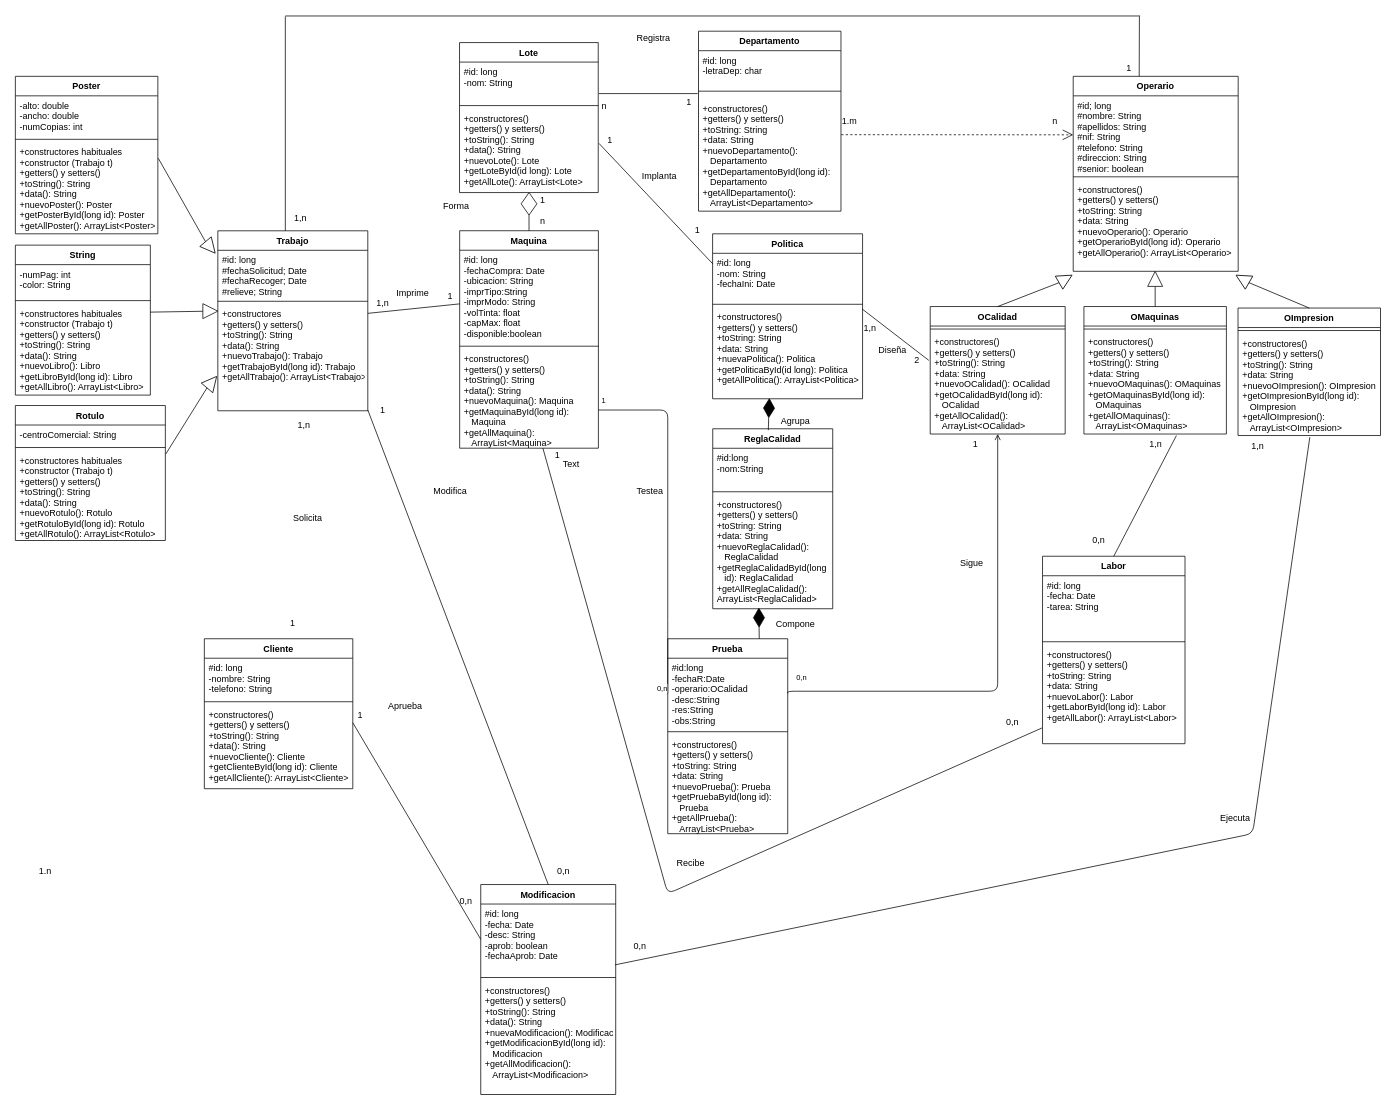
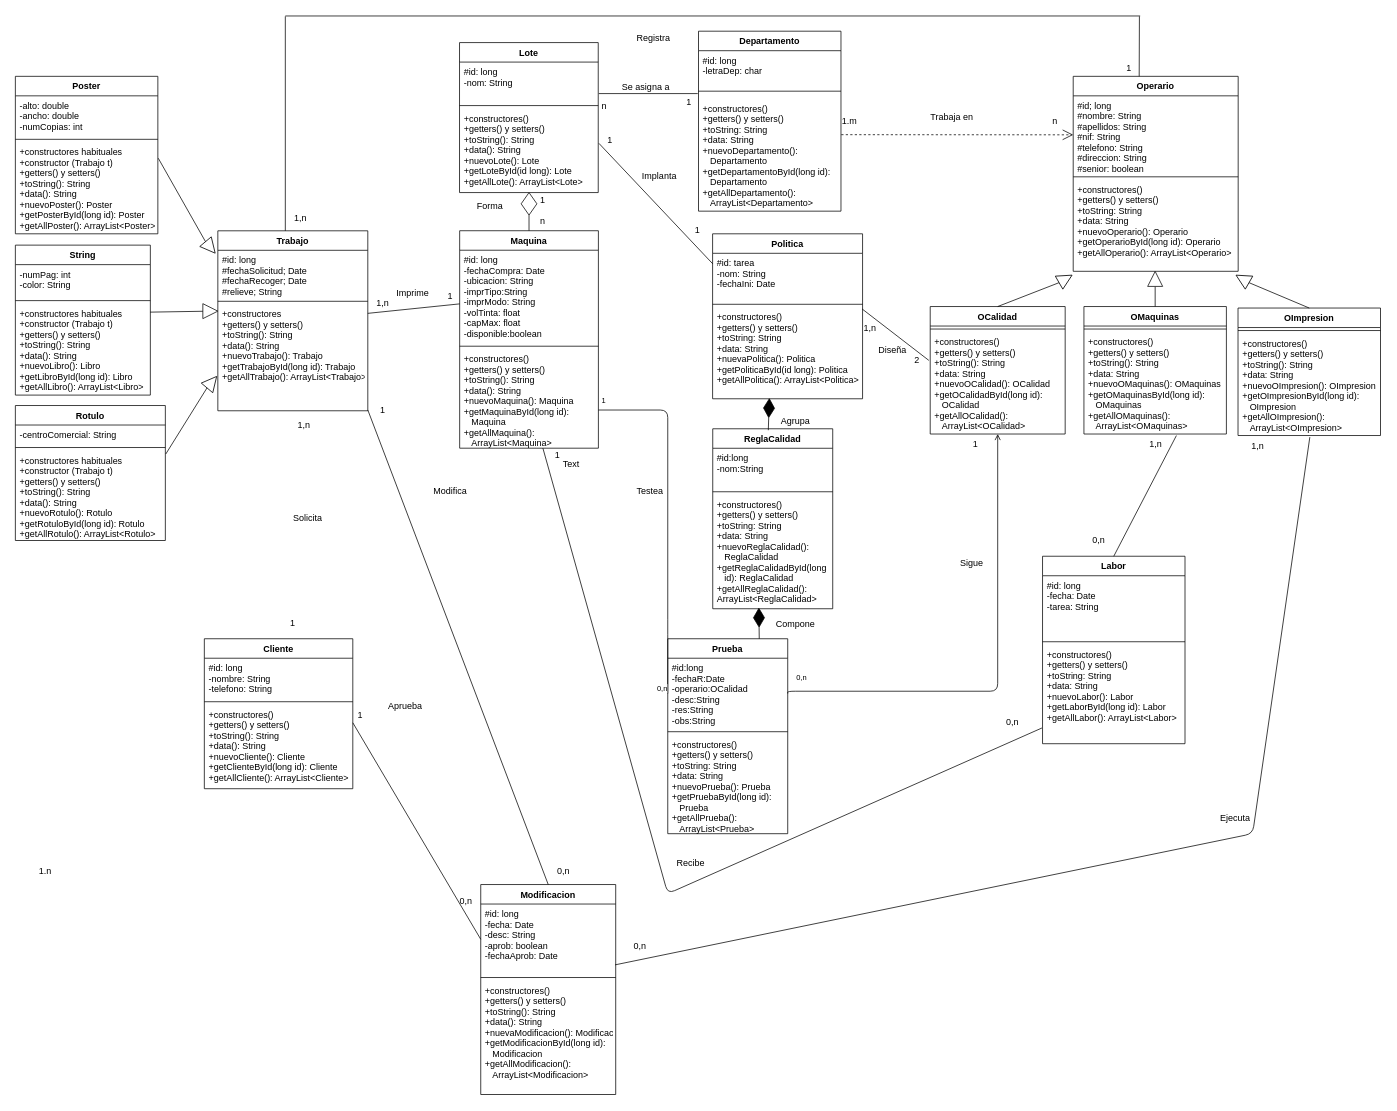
node "Se asigna a": added
node "Trabaja en": added
node "Forma": moved (456, 206) -> (490, 206)
node "#id: long -nom: String -fechaIni: Date": label "#id: long -nom: String -fechaIni: Date" -> "#id: tarea -nom: String -fechaIni: Date"
